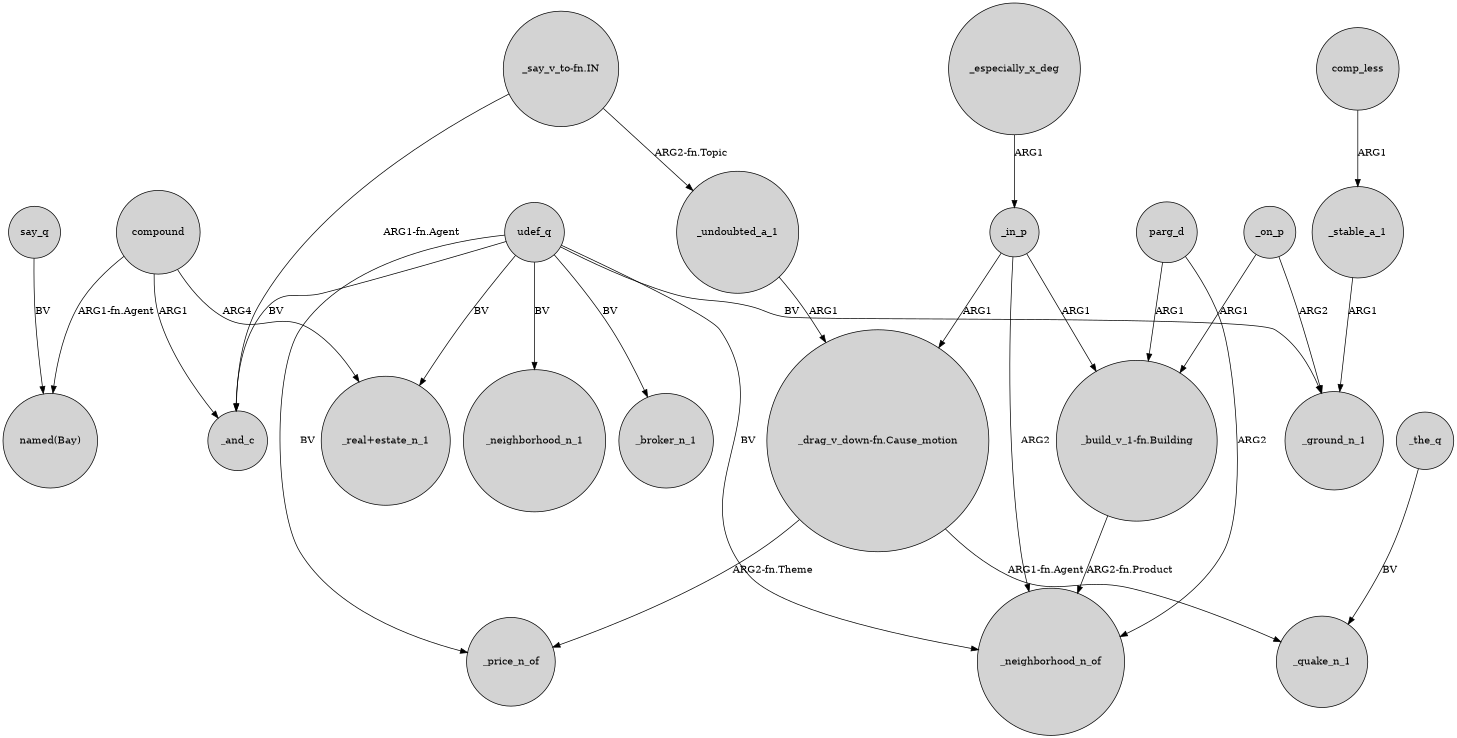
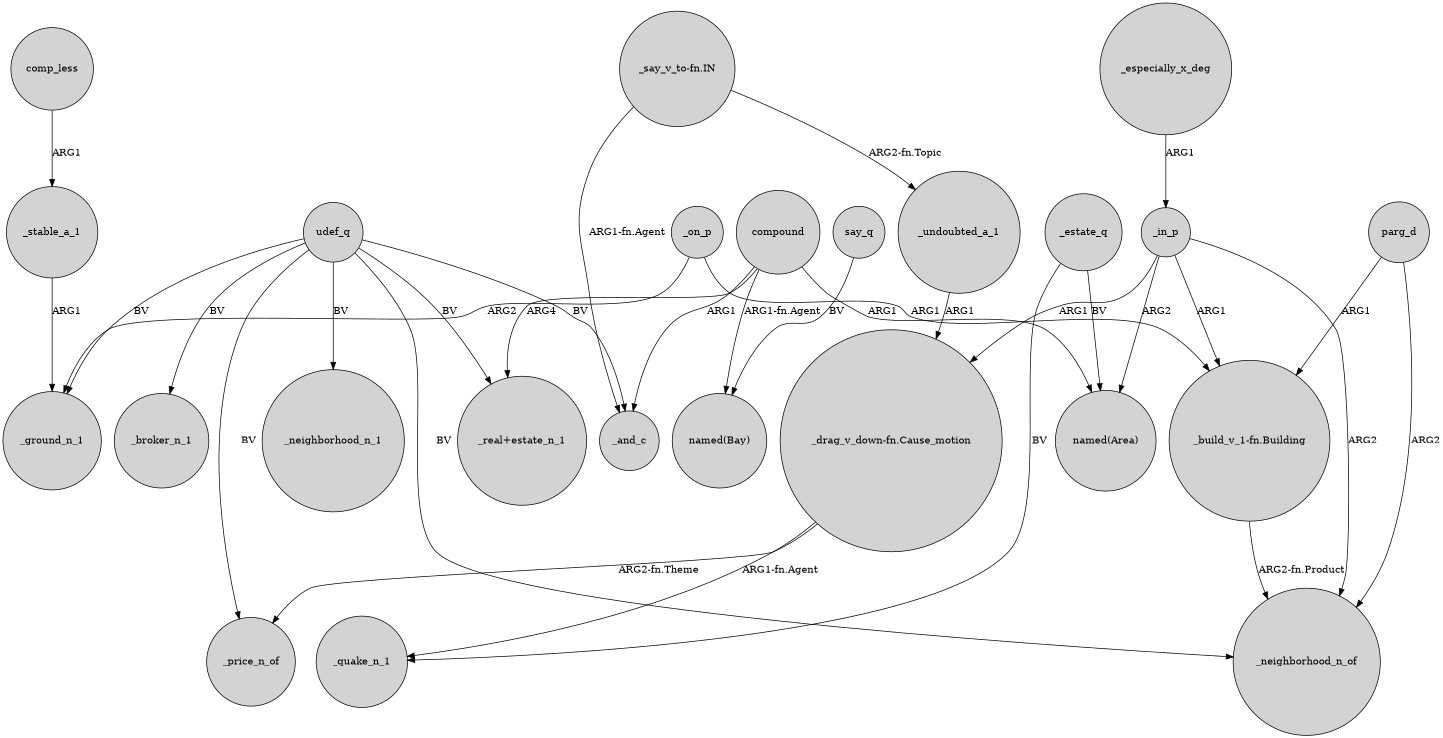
node "named(Area)": added
node "_the_q": label "_the_q" -> "_estate_q"
